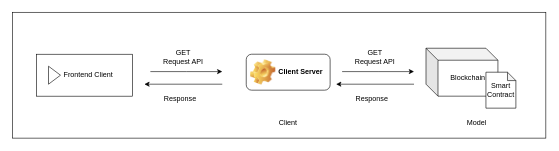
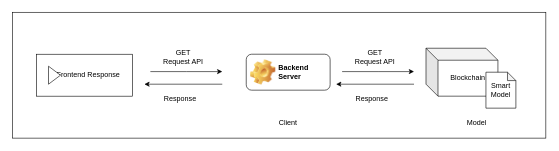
node "Client Server": label "Client Server" -> "Backend Server"
node "Frontend Client": label "Frontend Client" -> "Frontend Response"
node "Smart Contract": label "Smart Contract" -> "Smart Model"
